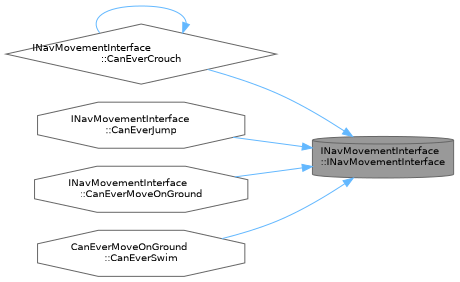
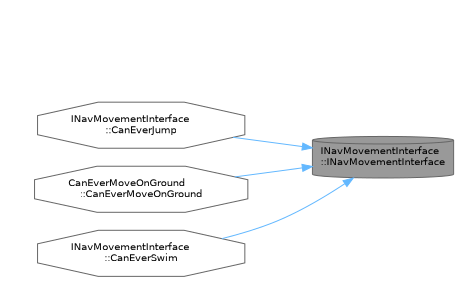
node "INavMovementInterface ::CanEverCrouch": removed
node "INavMovementInterface ::CanEverMoveOnGround": label "INavMovementInterface ::CanEverMoveOnGround" -> "CanEverMoveOnGround ::CanEverMoveOnGround"
node "CanEverMoveOnGround ::CanEverSwim": label "CanEverMoveOnGround ::CanEverSwim" -> "INavMovementInterface ::CanEverSwim"
